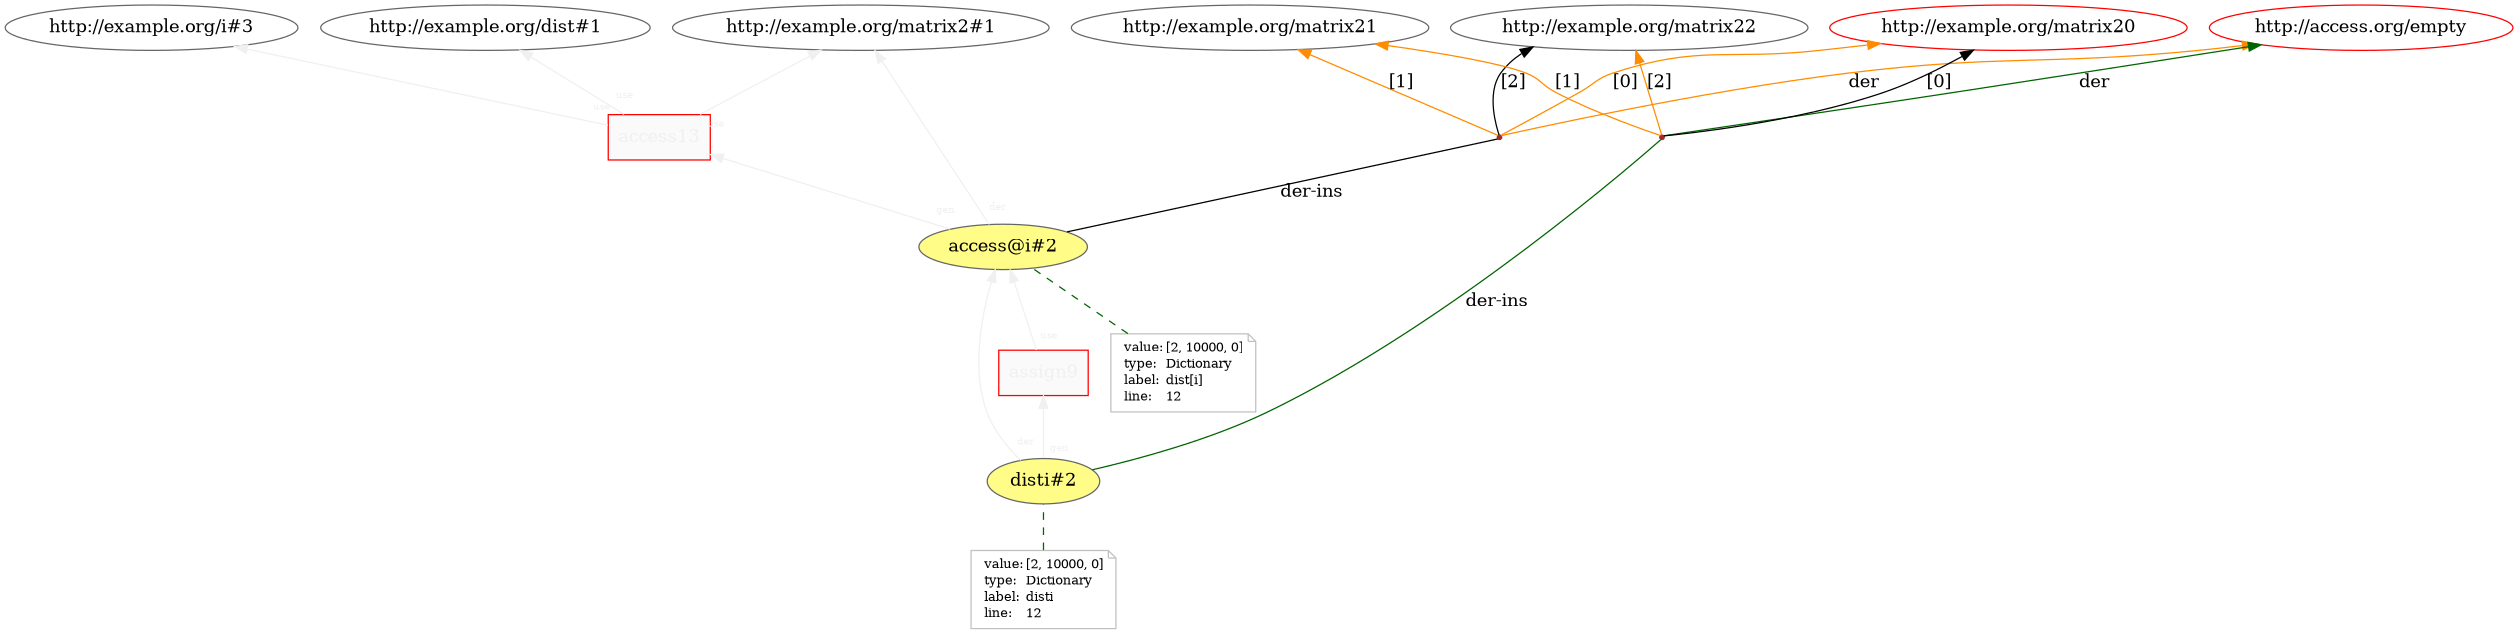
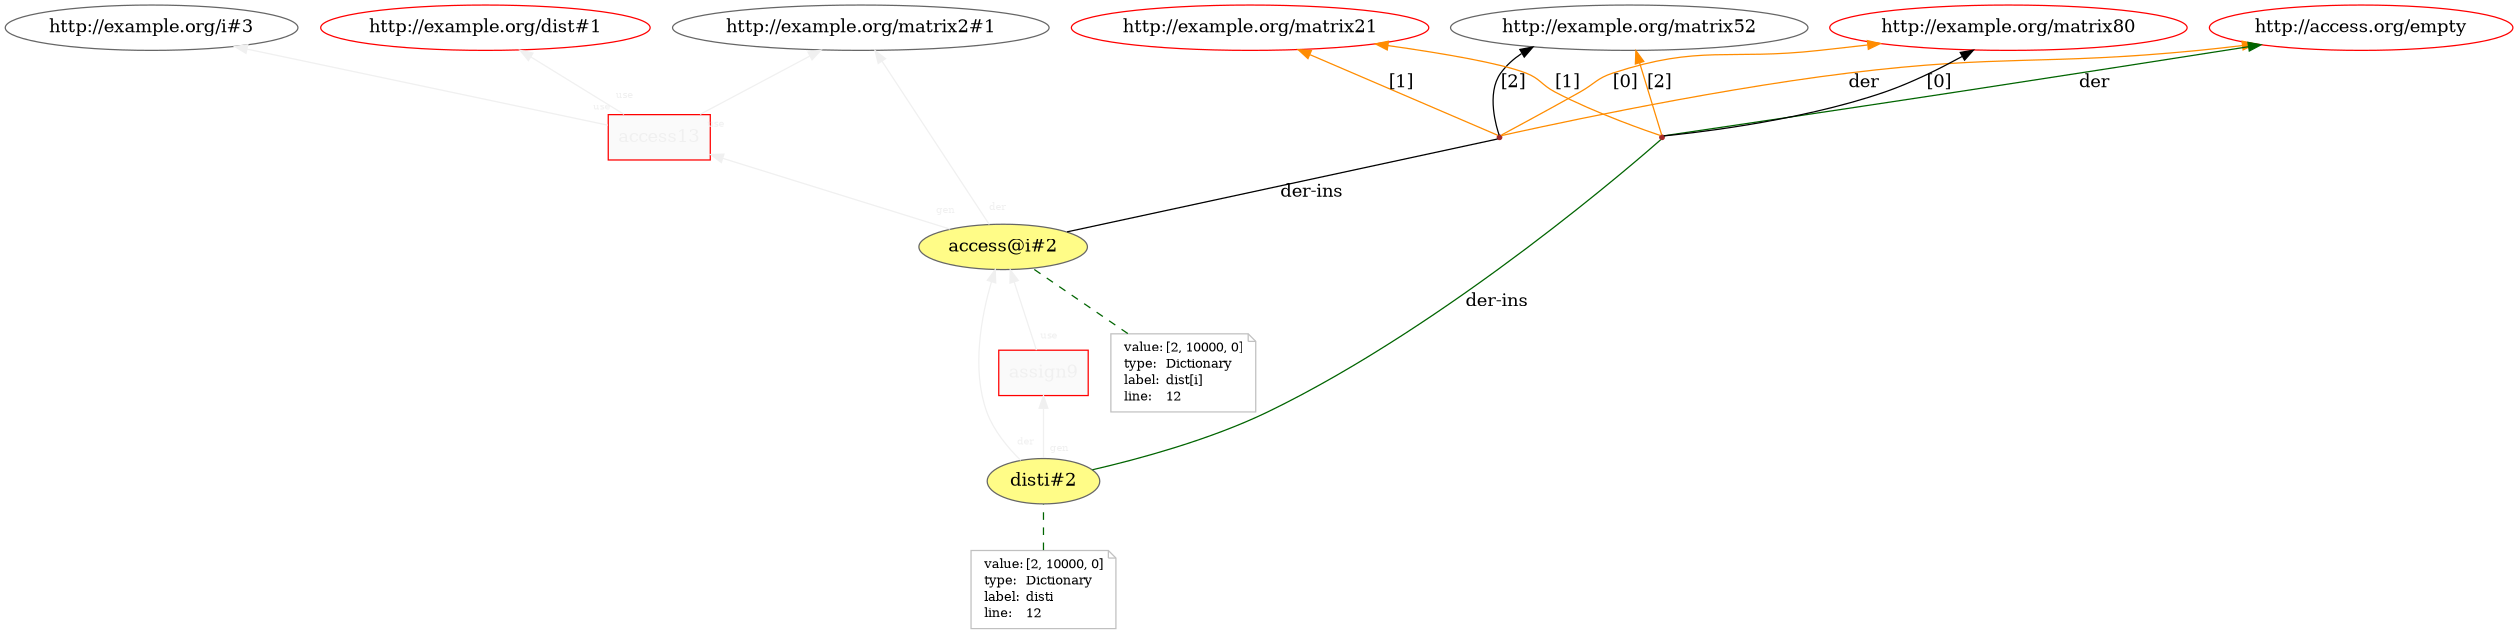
node "http://example.org/dist#1": color gray40 -> red
node "http://example.org/matrix21": color gray40 -> red
node "http://example.org/matrix22": label "http://example.org/matrix22" -> "http://example.org/matrix52"
node "http://example.org/matrix20": label "http://example.org/matrix20" -> "http://example.org/matrix80"
